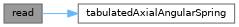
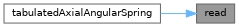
edge "read" -> "tabulatedAxialAngularSpring": reversed
